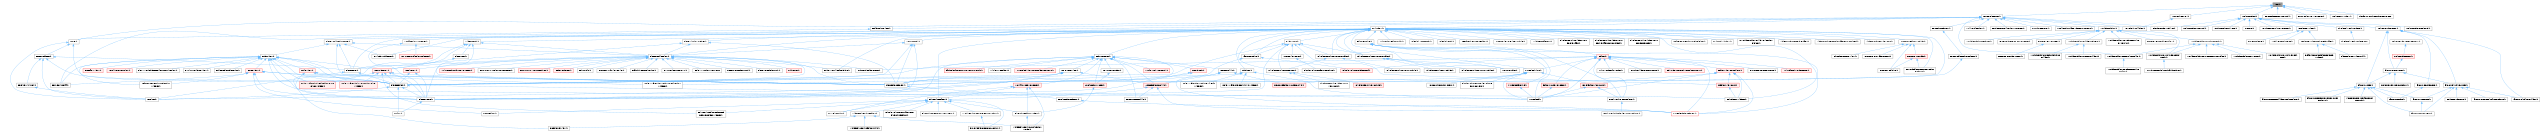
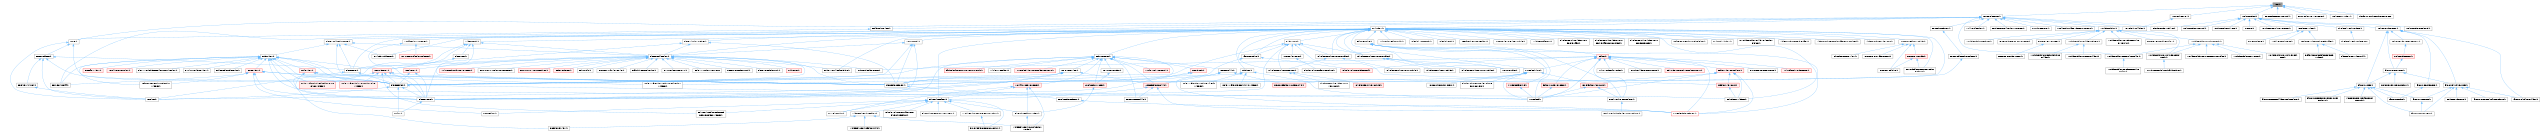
edge "HairStrandsVertexFactory.h" -> "HairStrandsDatas.h": added
